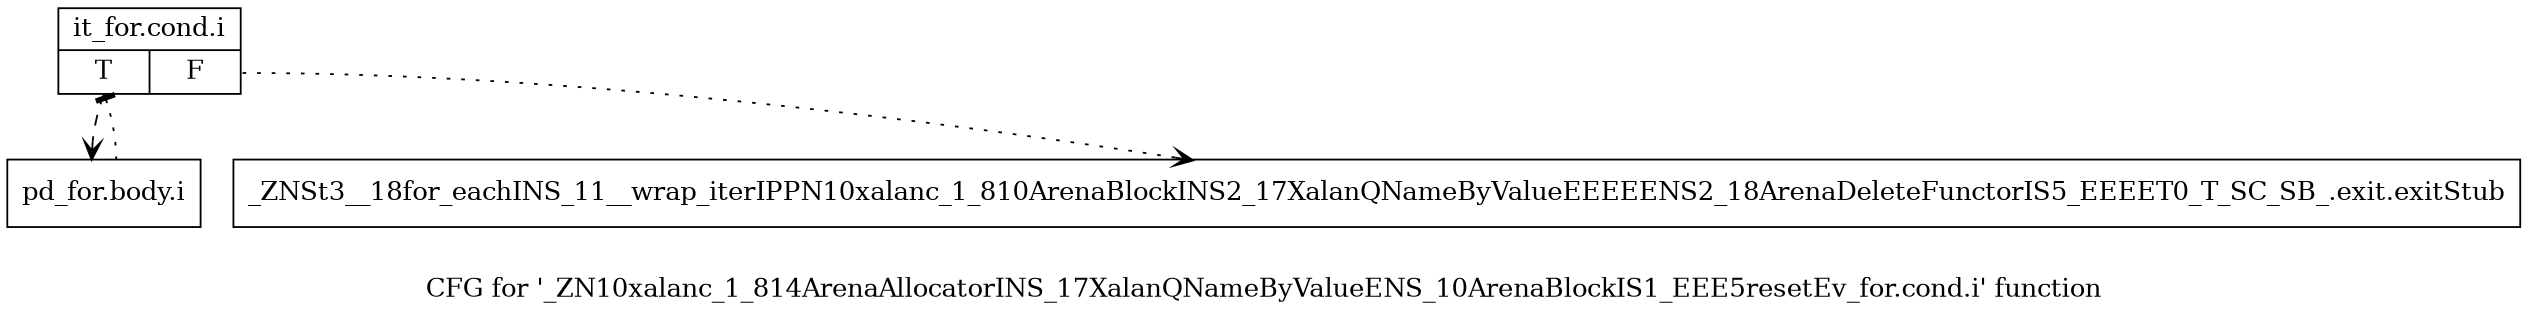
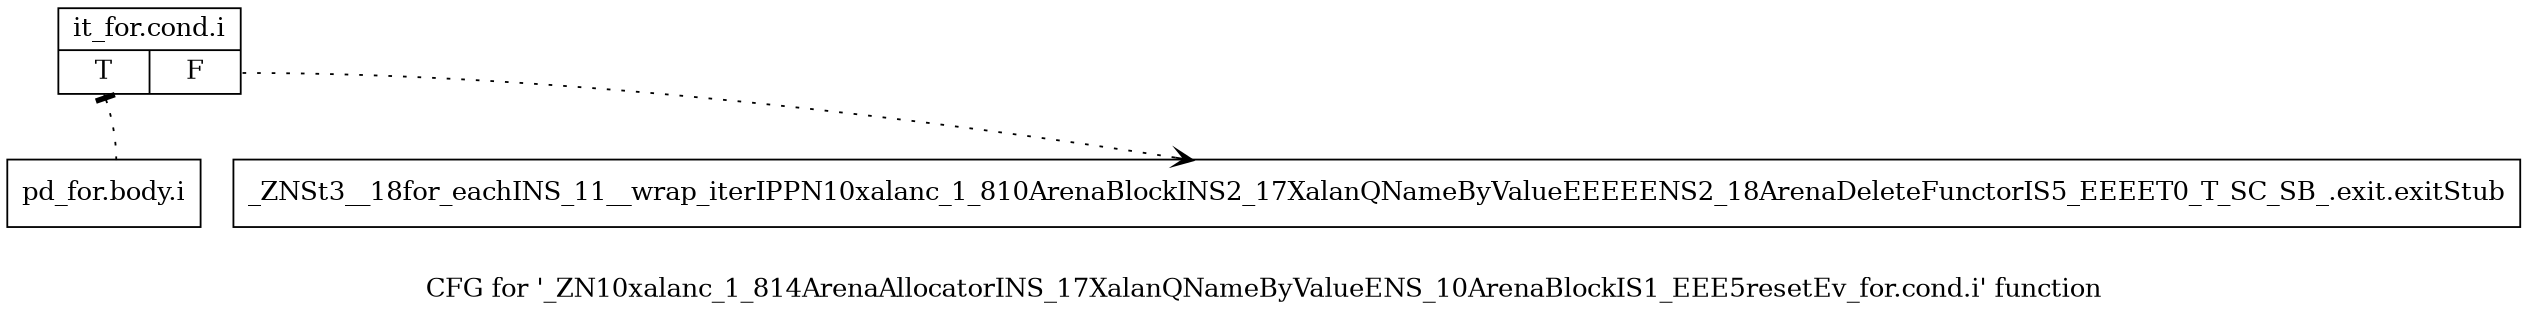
edge "it_for.cond.i" -> "pd_for.body.i": removed
